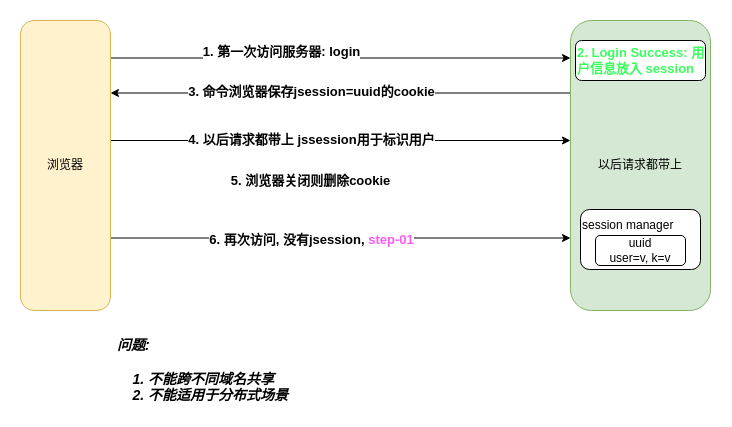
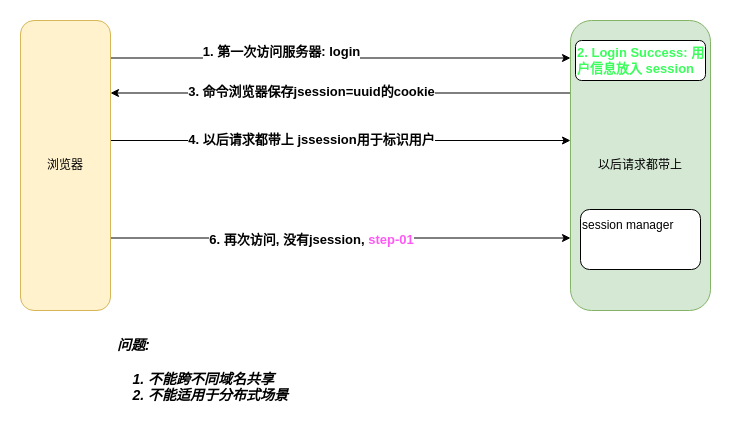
node "5. 浏览器关闭则删除cookie": removed
node "uuid user=v, k=v": removed
